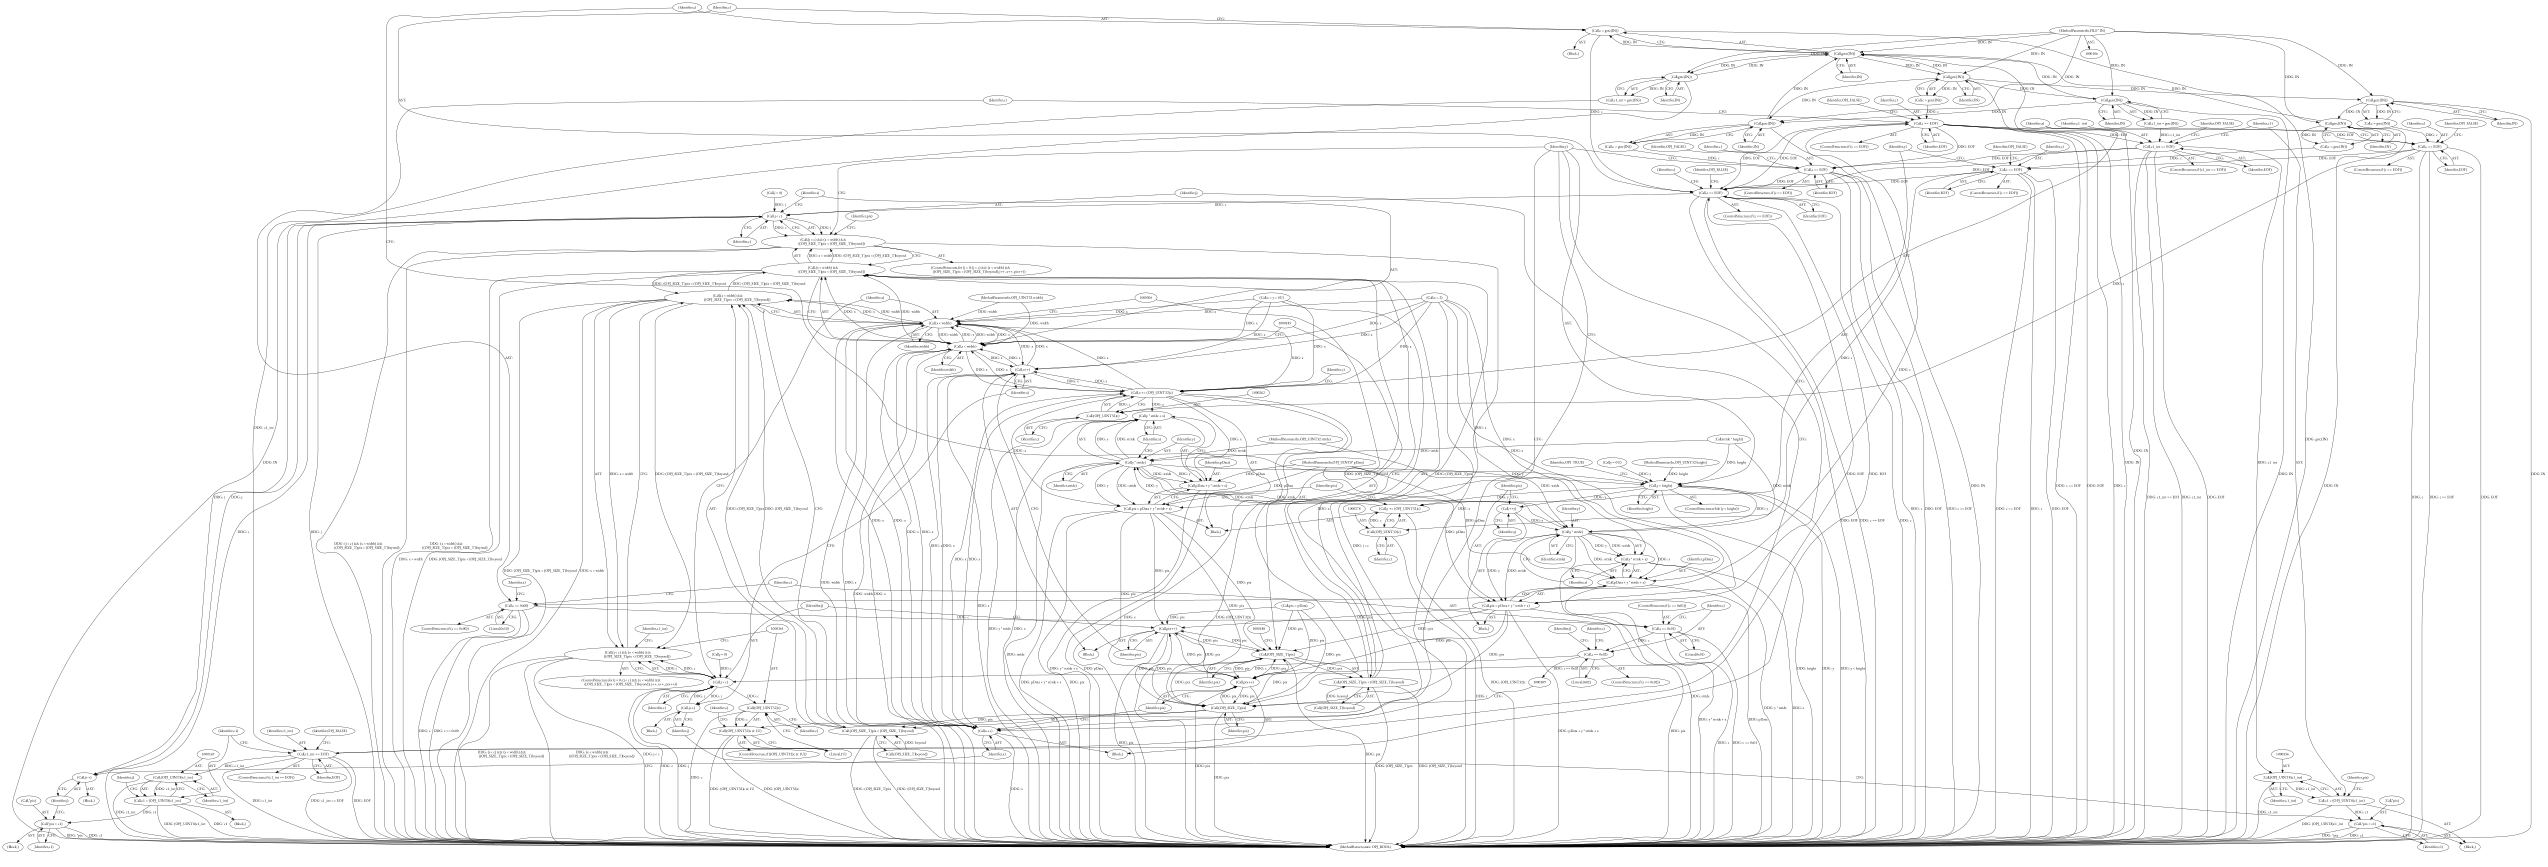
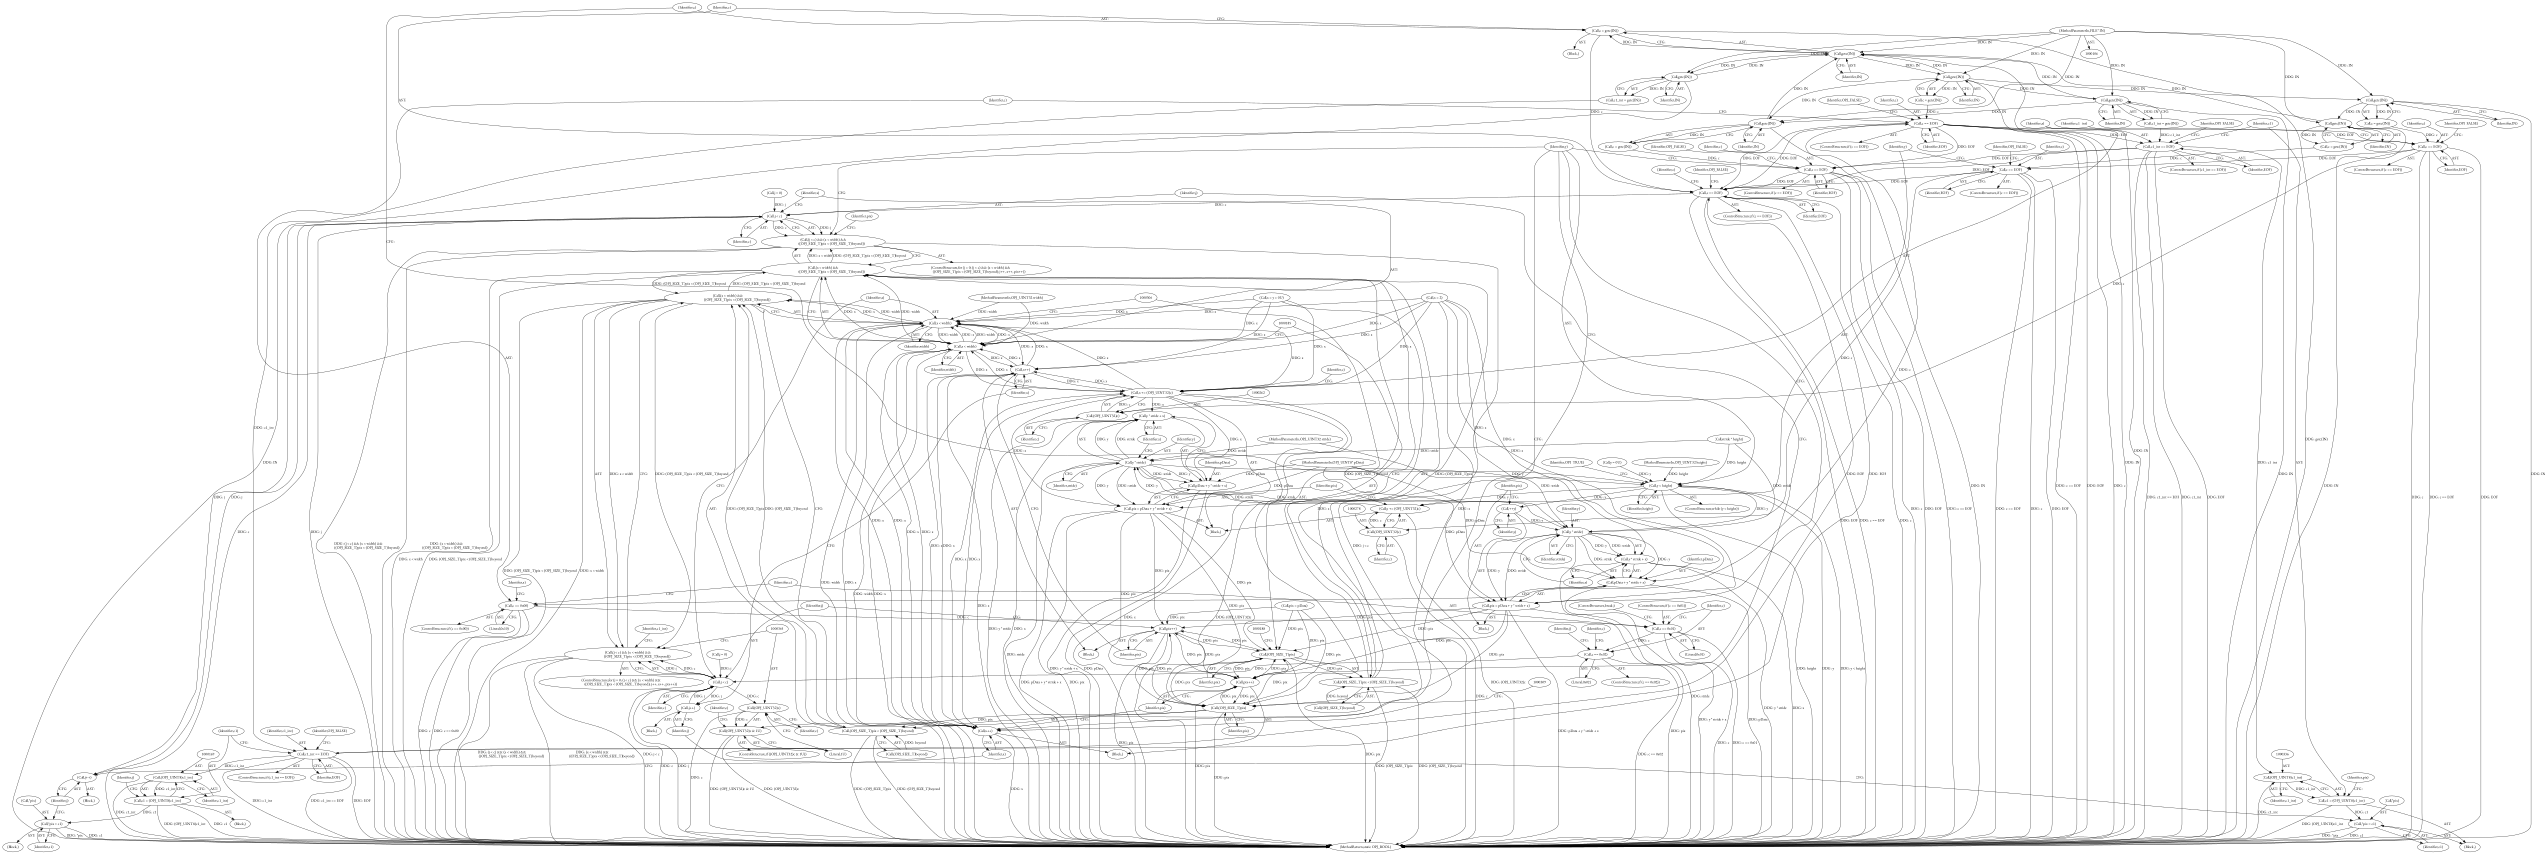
node "(ControlStructure,break;)": added
edge "(Call,c == 0x02)" -> "1000309": now "(Call,c == 0x02)" -> "(MethodReturn,static OPJ_BOOL)"
